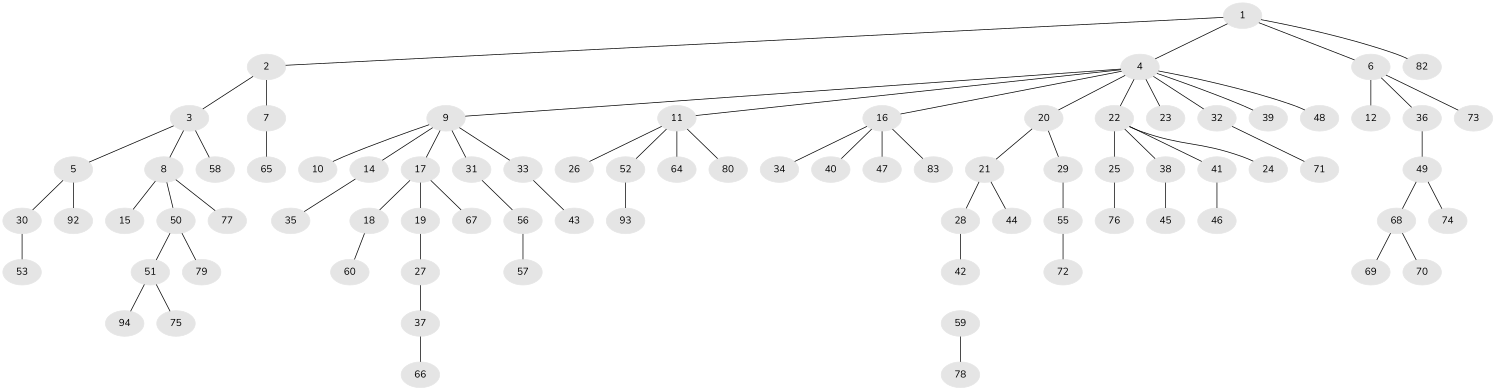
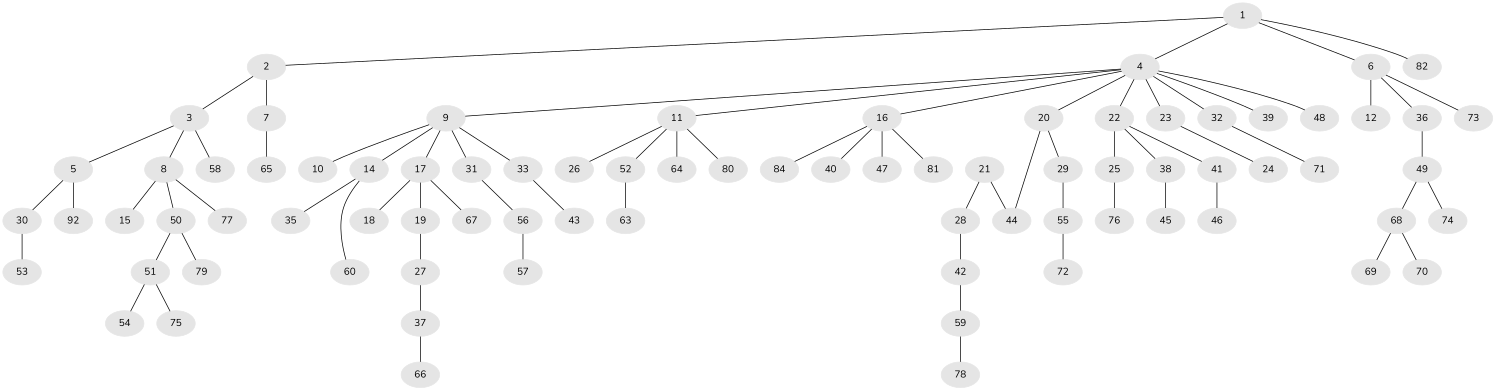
edge "20" -- "21": now "20" -- "44"
edge "22" -- "24": now "23" -- "24"
node "34": label "34" -> "84"
node "83": label "83" -> "81"
node "93": label "93" -> "63"
edge "18" -- "60": now "14" -- "60"
edge "42" -- "59": added
node "94": label "94" -> "54"
